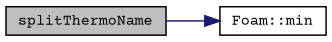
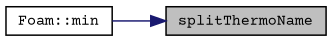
edge "splitThermoName" -> "Foam::min": reversed
